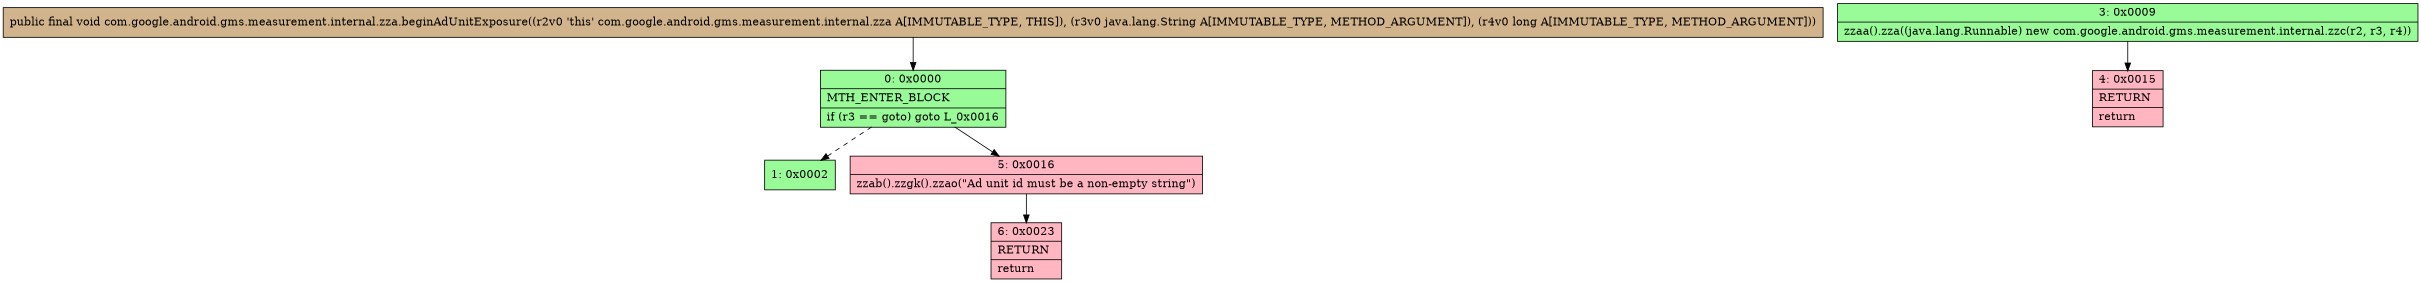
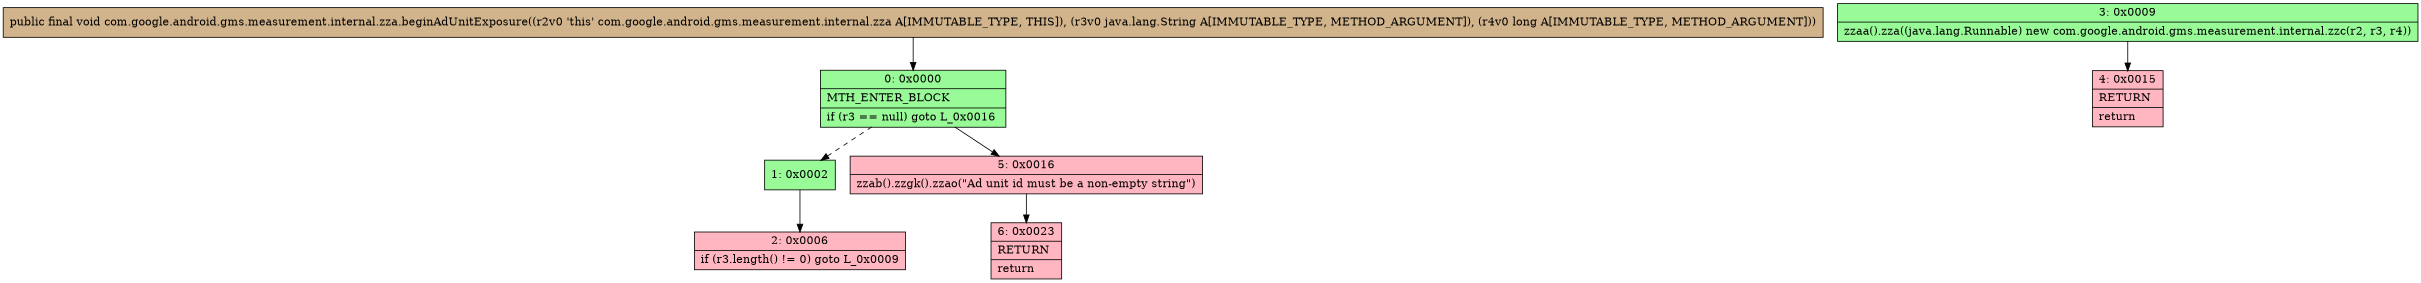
node "0: 0x0000": text "if (r3 == goto) goto L_0x0016" -> "if (r3 == null) goto L_0x0016"
node "2: 0x0006": added
